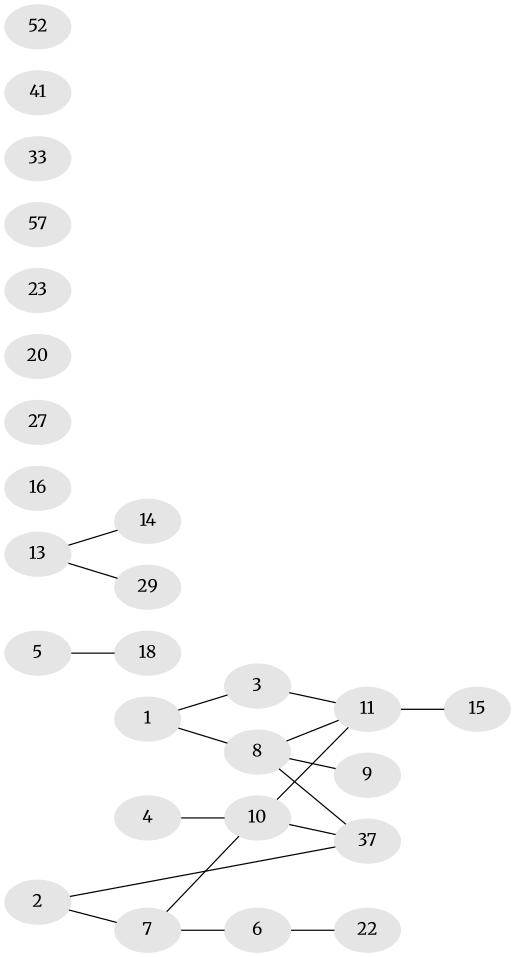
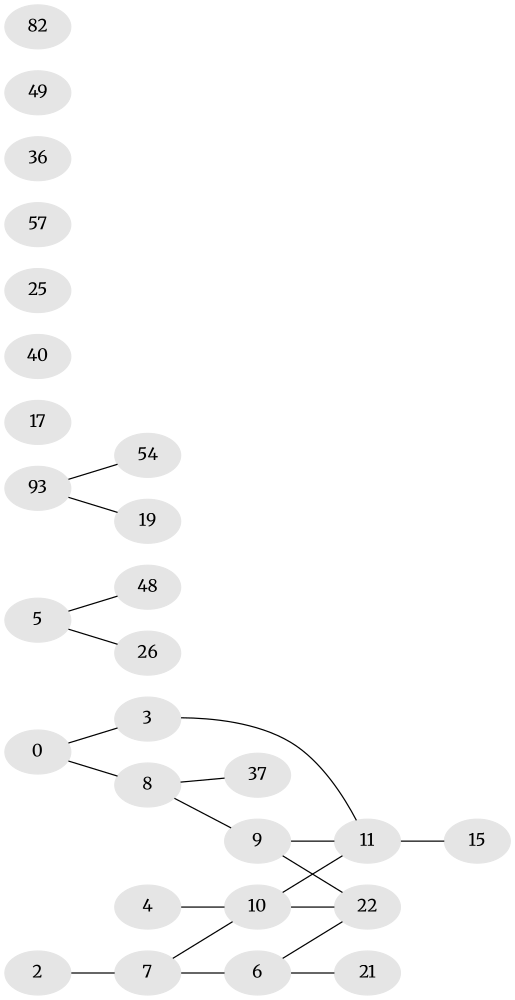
node "52": label "52" -> "82"
node "41": label "41" -> "49"
node "33": label "33" -> "36"
node "23": label "23" -> "25"
node "20": label "20" -> "40"
node "27": label "27" -> "17"
node "16": removed
node "14": label "14" -> "54"
node "13": label "13" -> "93"
node "29": label "29" -> "19"
node "18": label "18" -> "48"
node "26": added
node "1": label "1" -> "0"
edge "11" -- "8": now "11" -- "9"
edge "10" -- "37": now "10" -- "22"
edge "9" -- "22": added
edge "37" -- "2": removed
node "21": added
